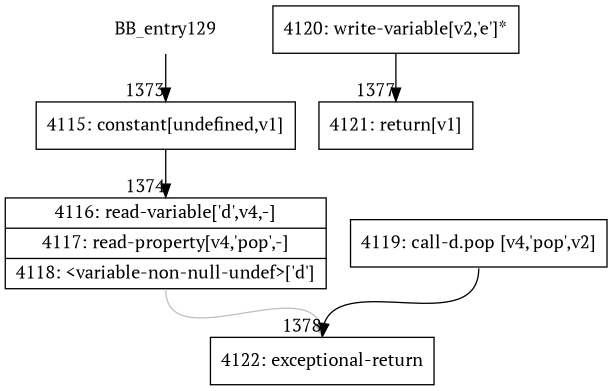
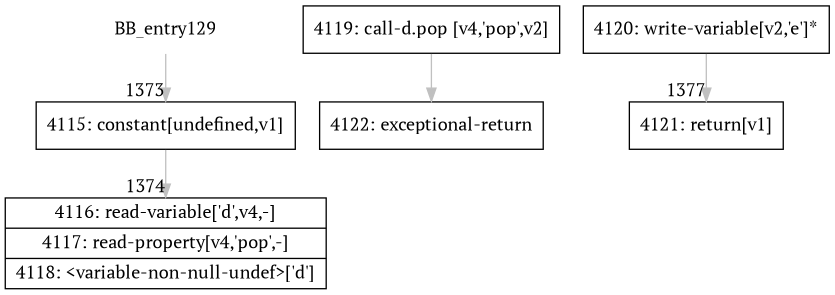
edge "BB_entry129" -> "4115: constant[undefined,v1]": color black -> gray
edge "4120: write-variable[v2,'e']*" -> "4121: return[v1]": color black -> gray
edge "4115: constant[undefined,v1]" -> "4116: read-variable['d',v4,-]": color black -> gray
edge "4119: call-d.pop [v4,'pop',v2]" -> "4122: exceptional-return": color black -> gray
edge "4116: read-variable['d',v4,-]" -> "4122: exceptional-return": removed
